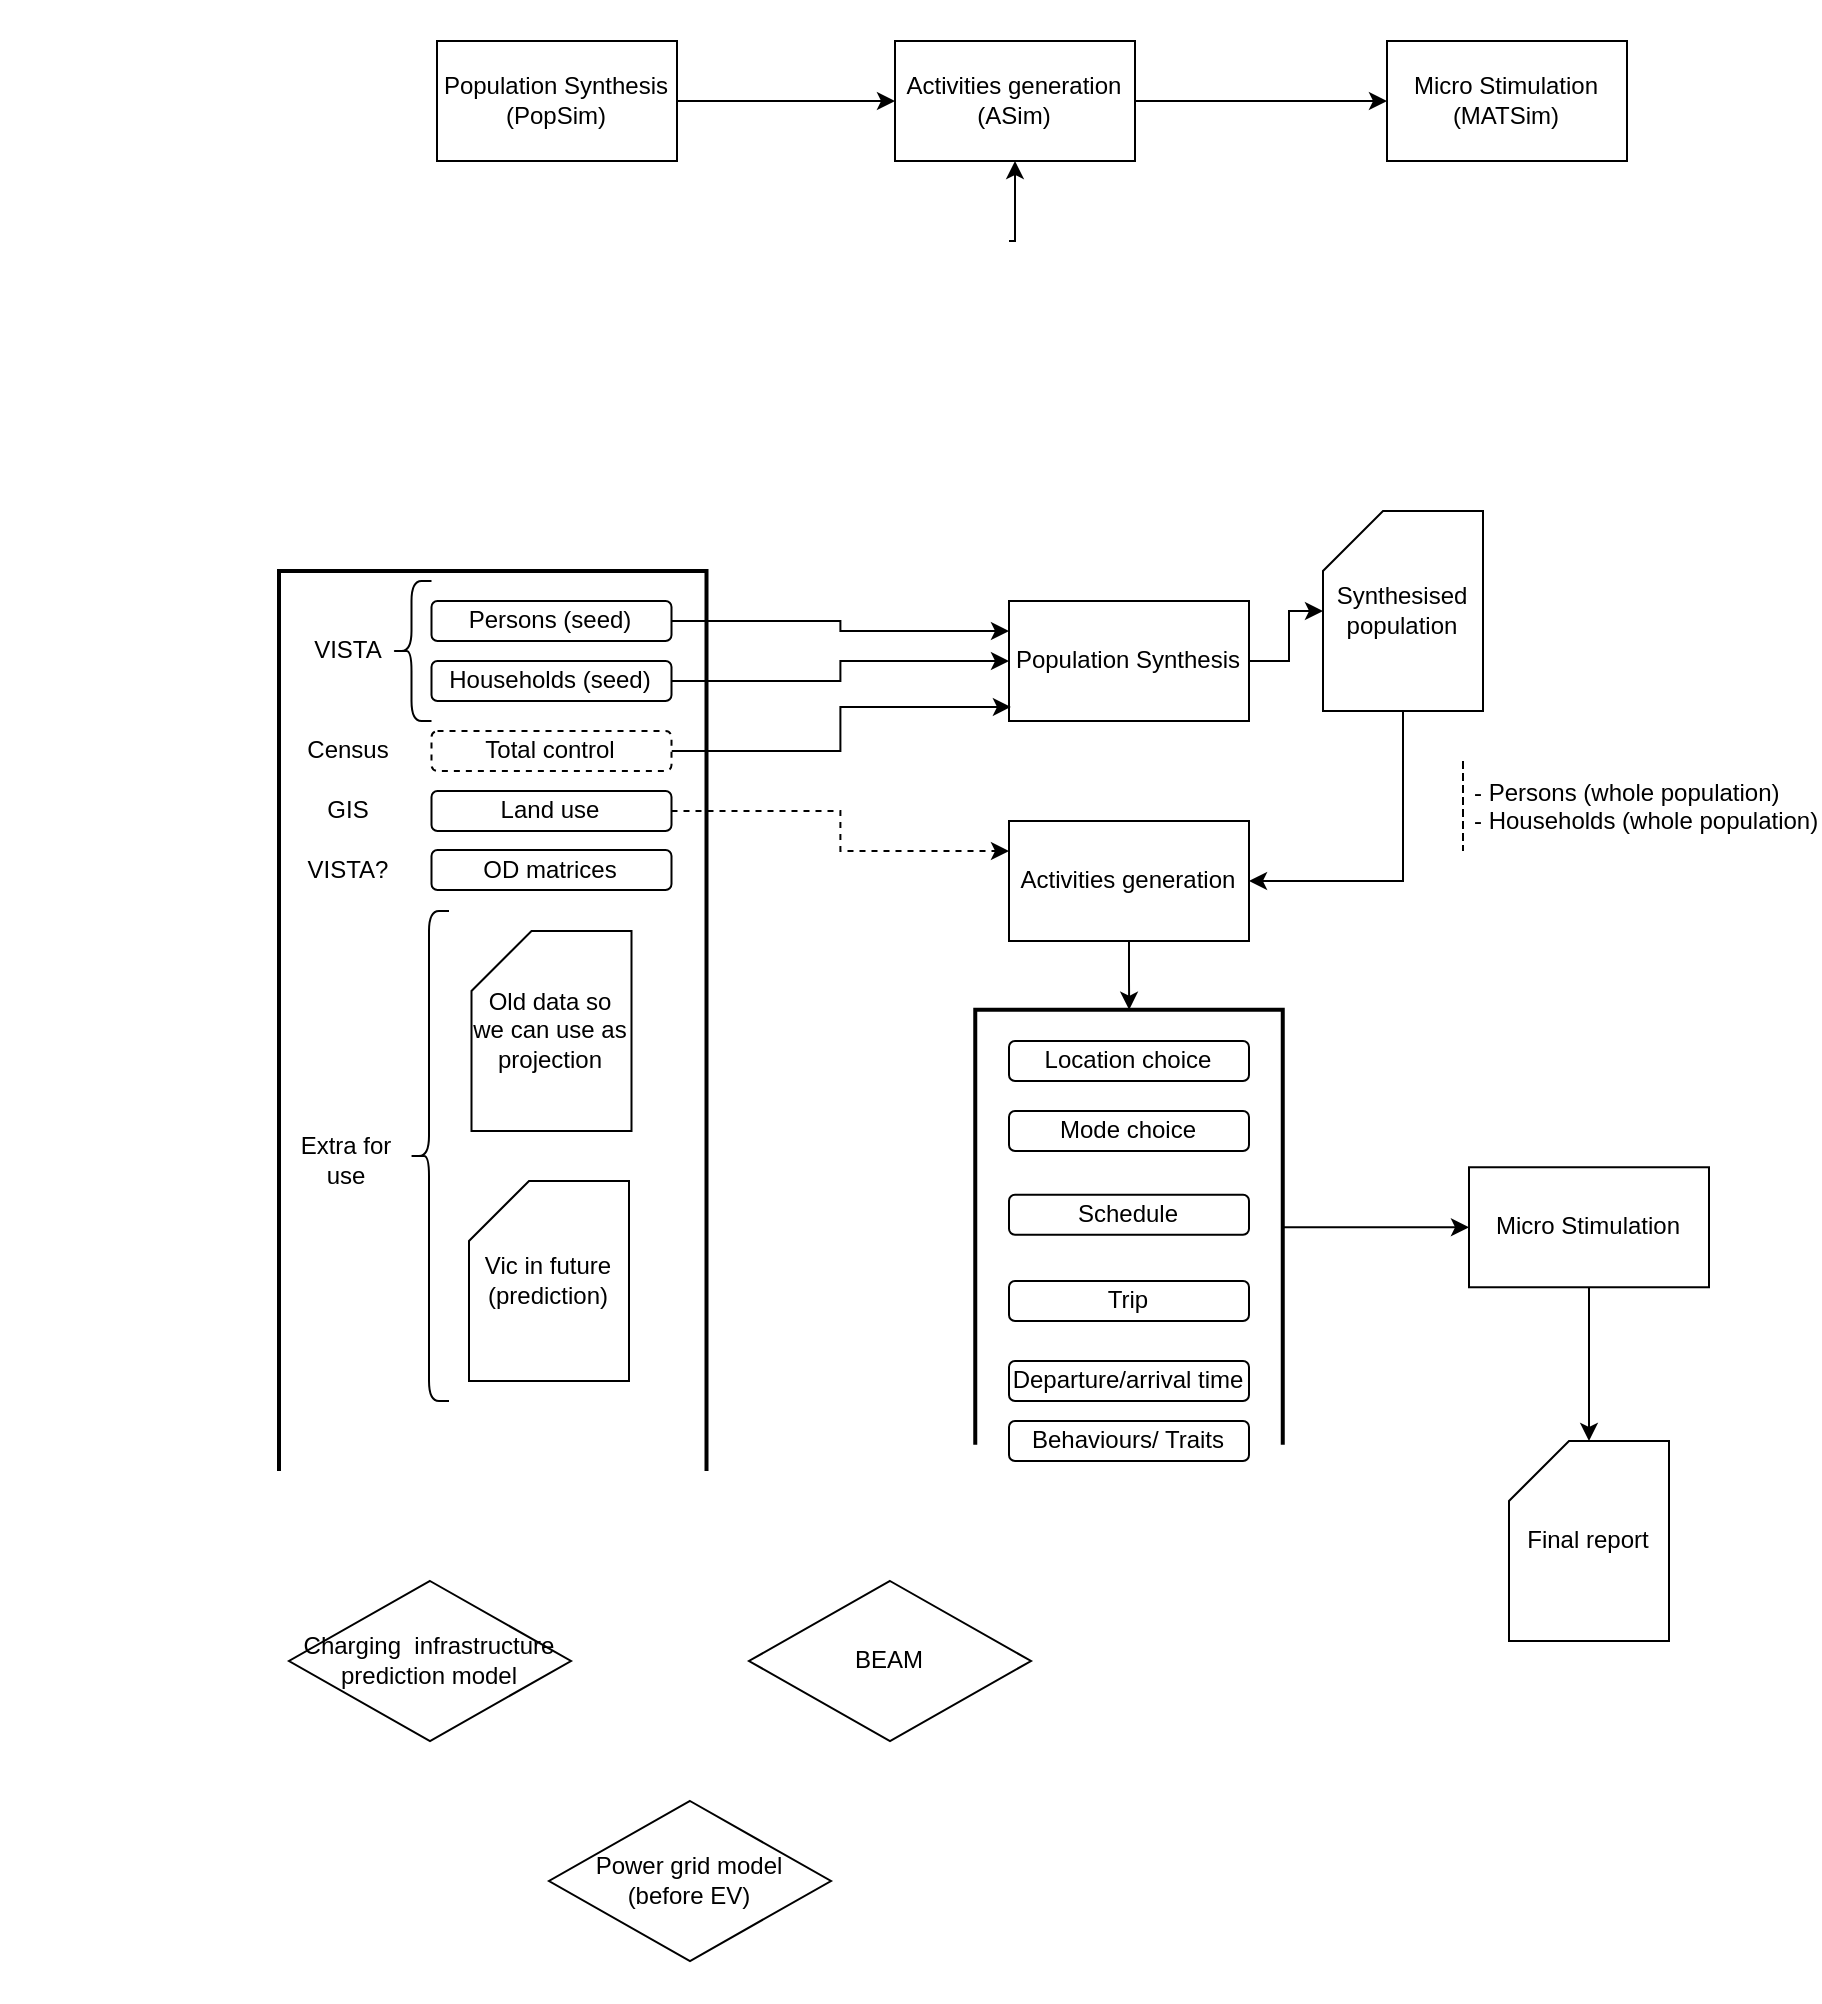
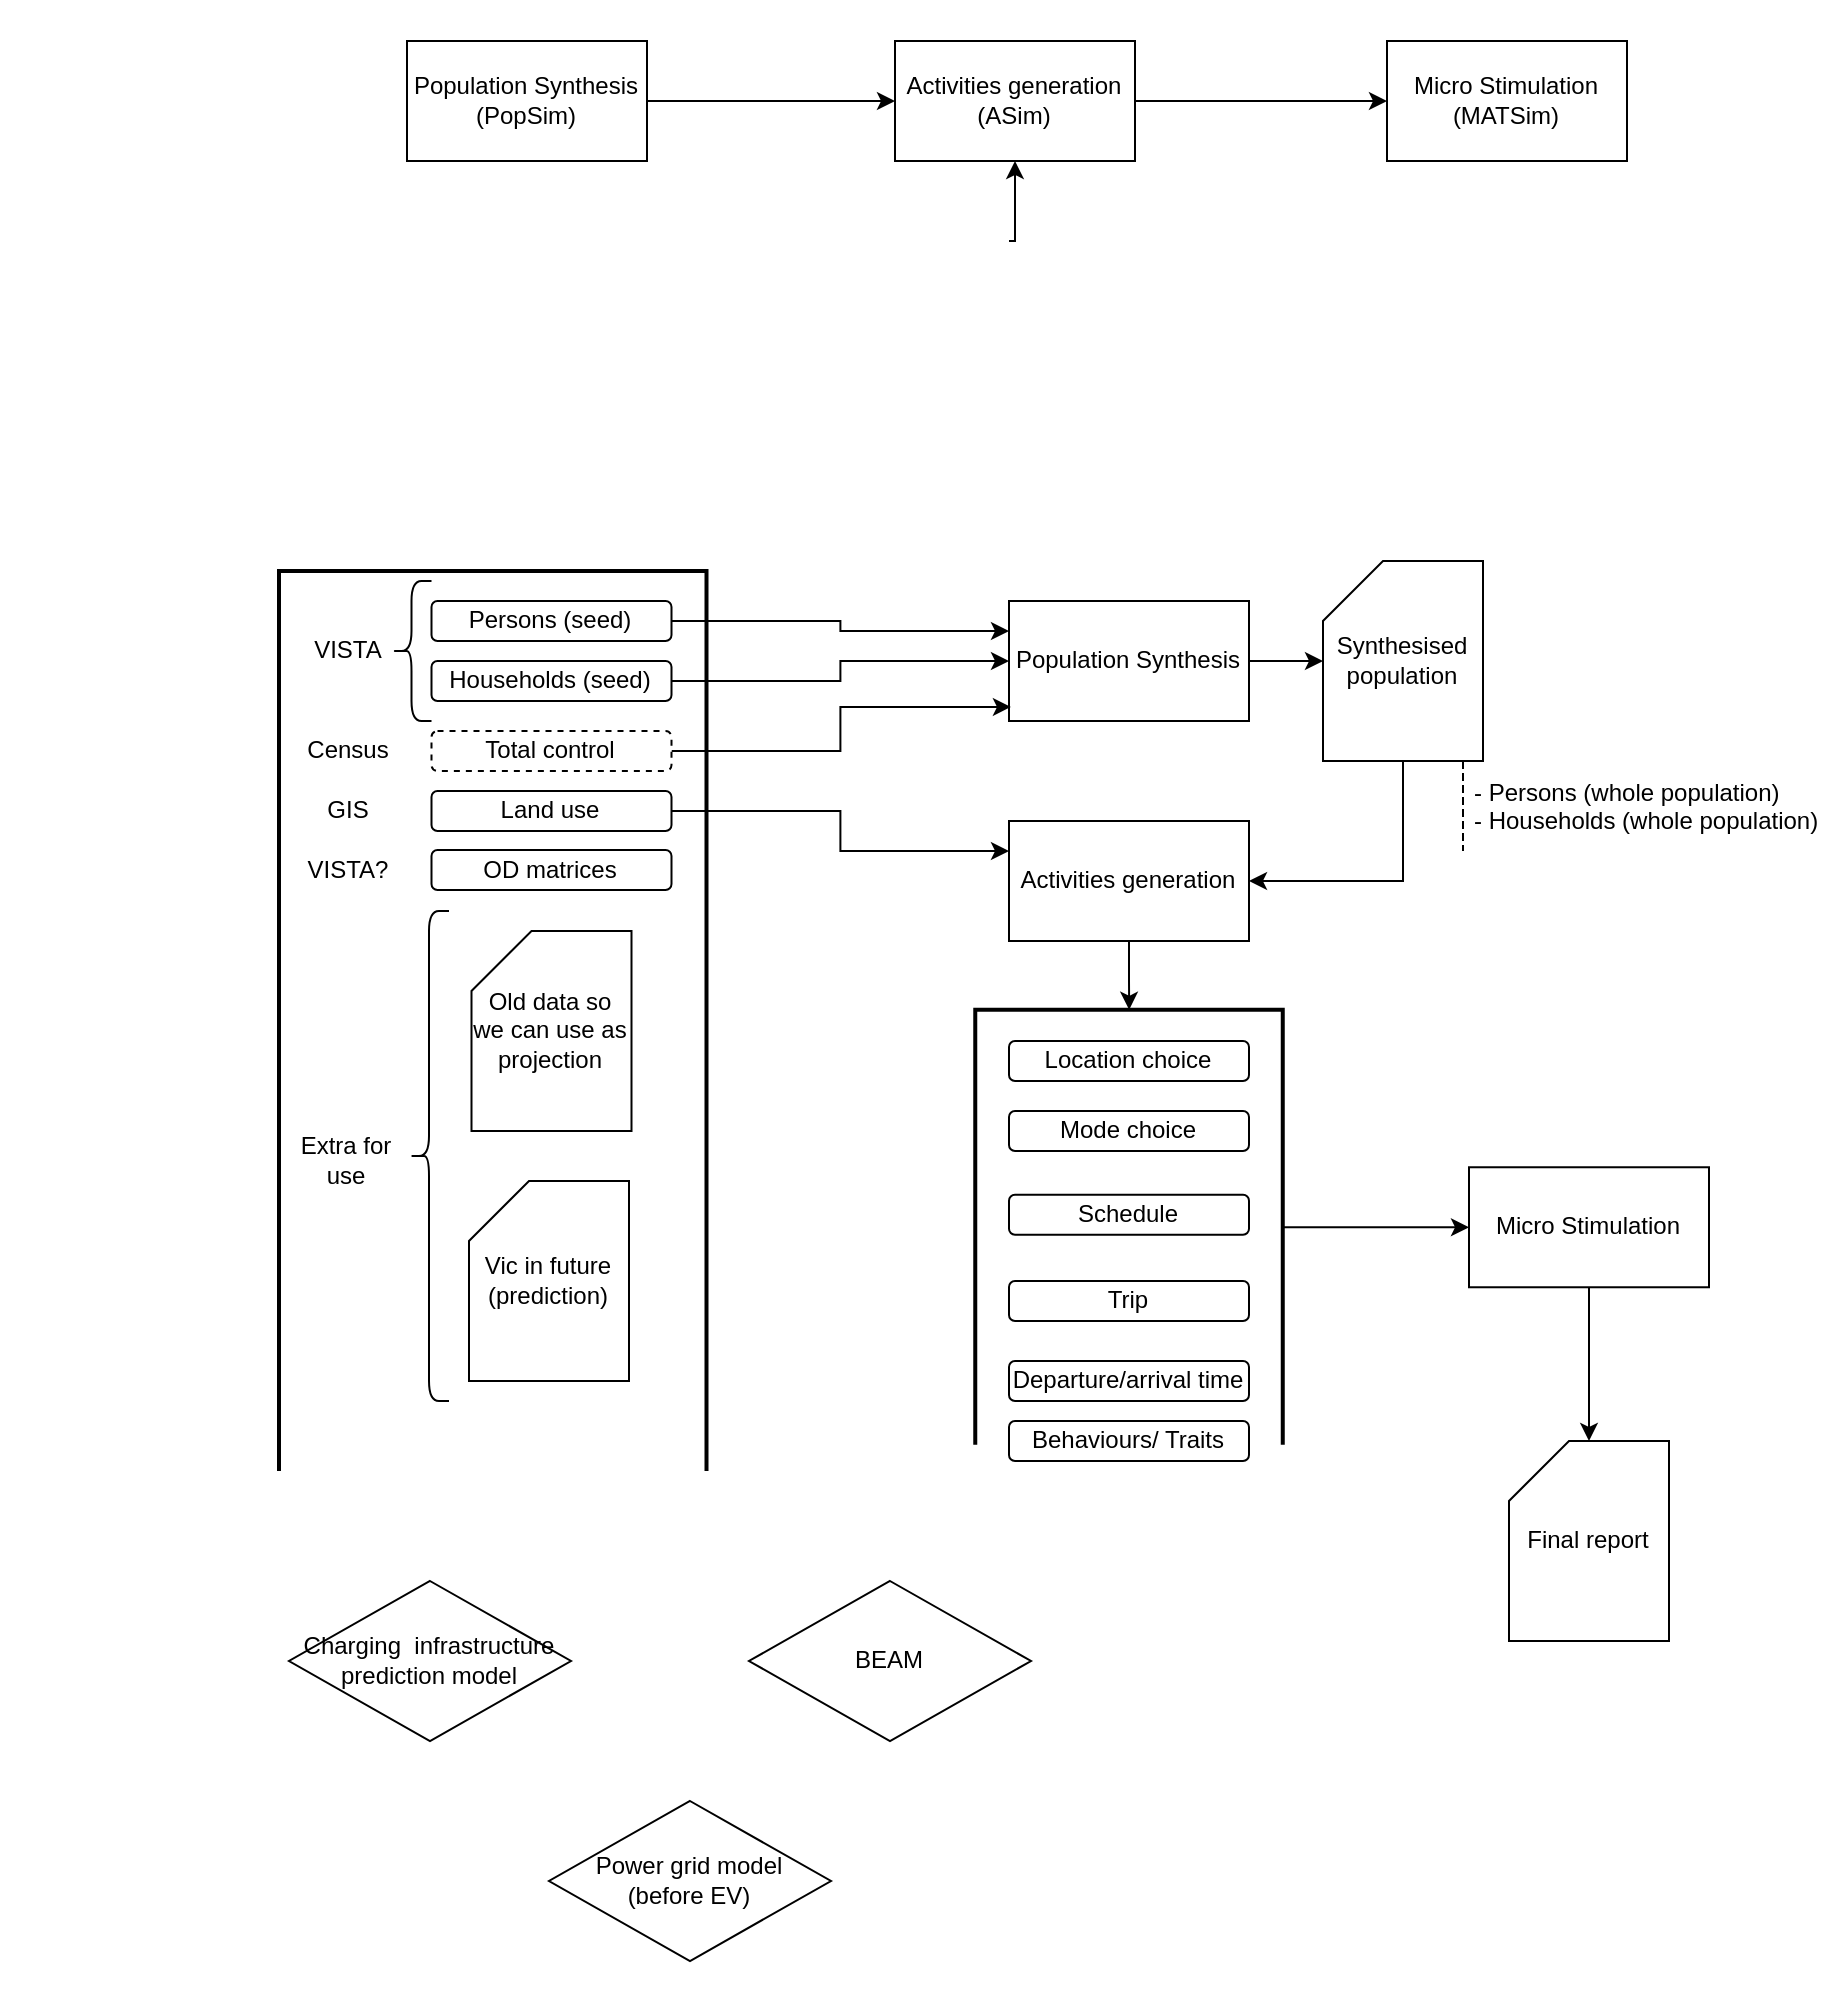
node "Population Synthesis (PopSim)": moved (557, 101) -> (527, 101)
node "Synthesised population": moved (1403, 611) -> (1403, 661)
edge "Land use" -> "Activities generation": style dashed -> solid
